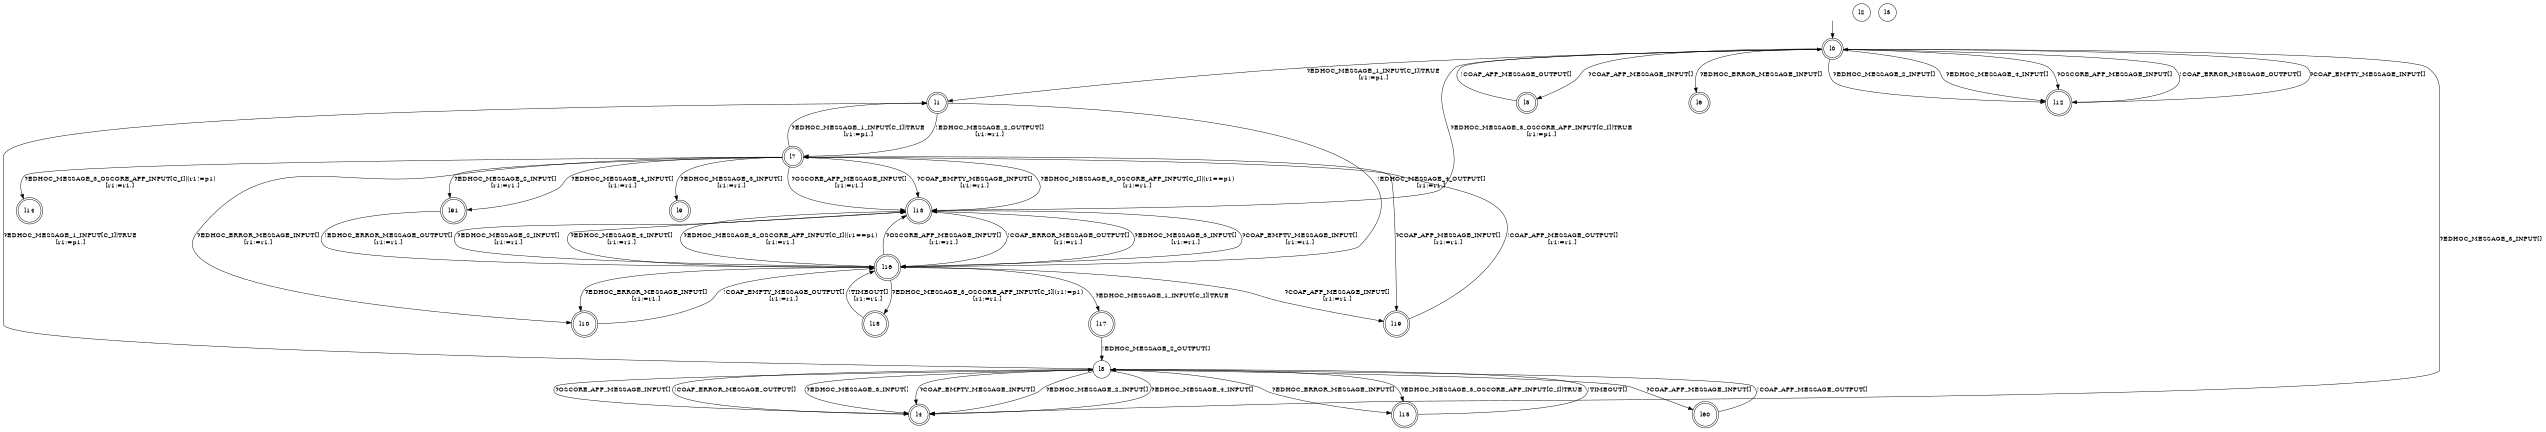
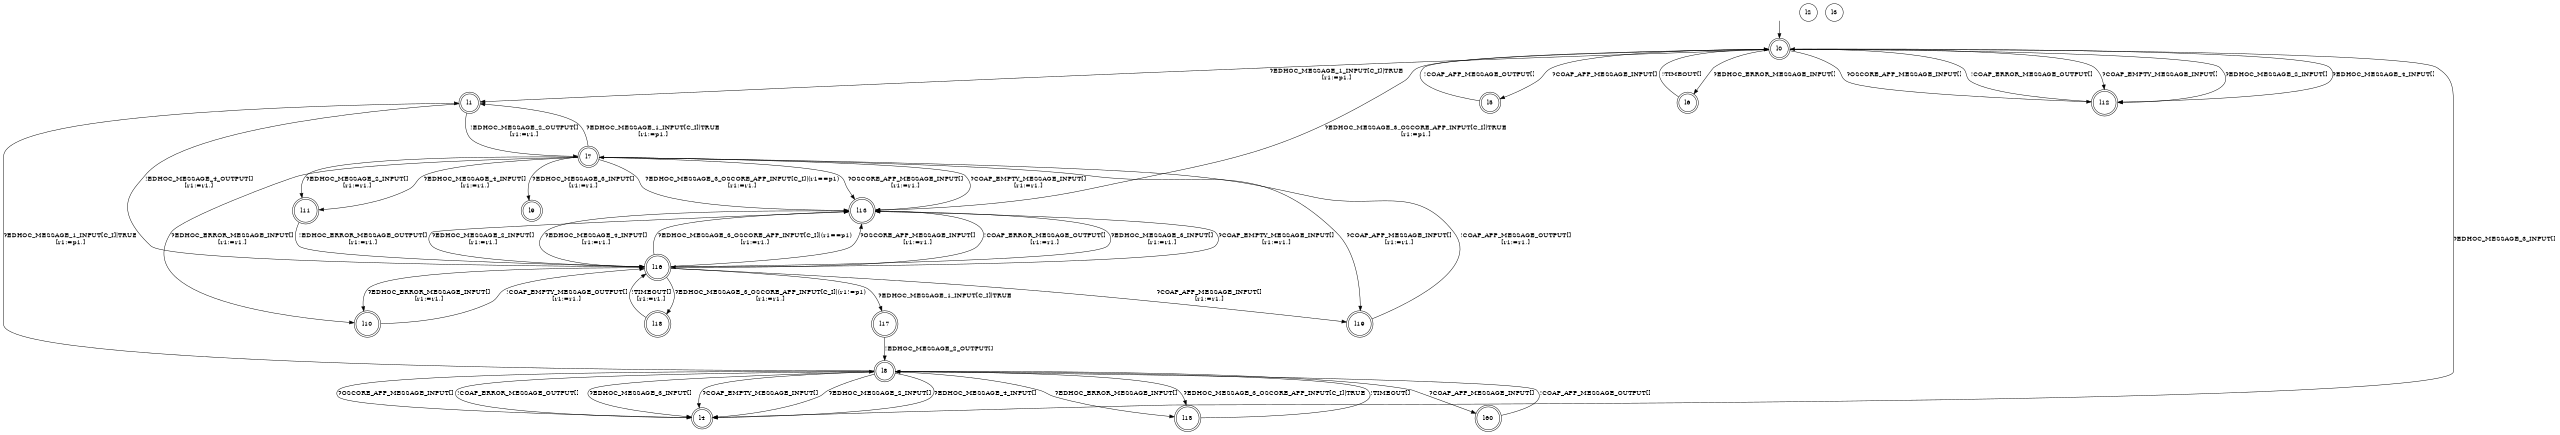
edge "l6" -> "l0": added, label "!TIMEOUT[]"
node "l14": removed
node "l91": label "l91" -> "l11"
node "l8": shape circle -> doublecircle
